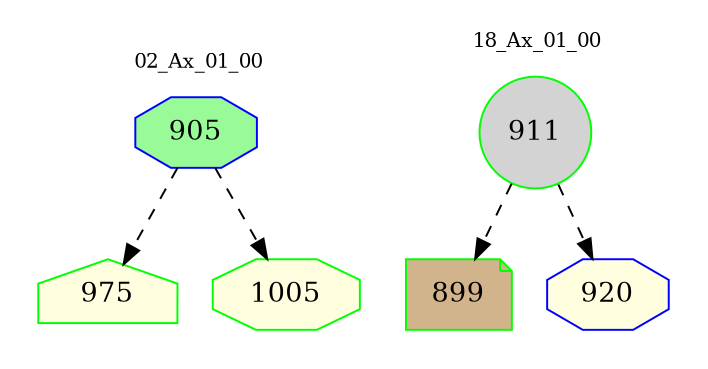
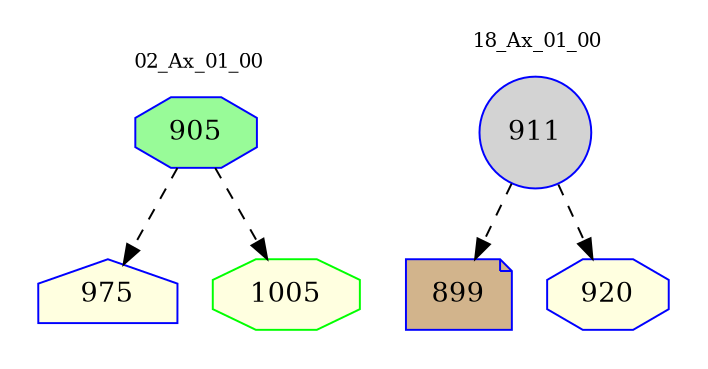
node "911": color green -> blue
node "975": color green -> blue
node "899": color green -> blue
